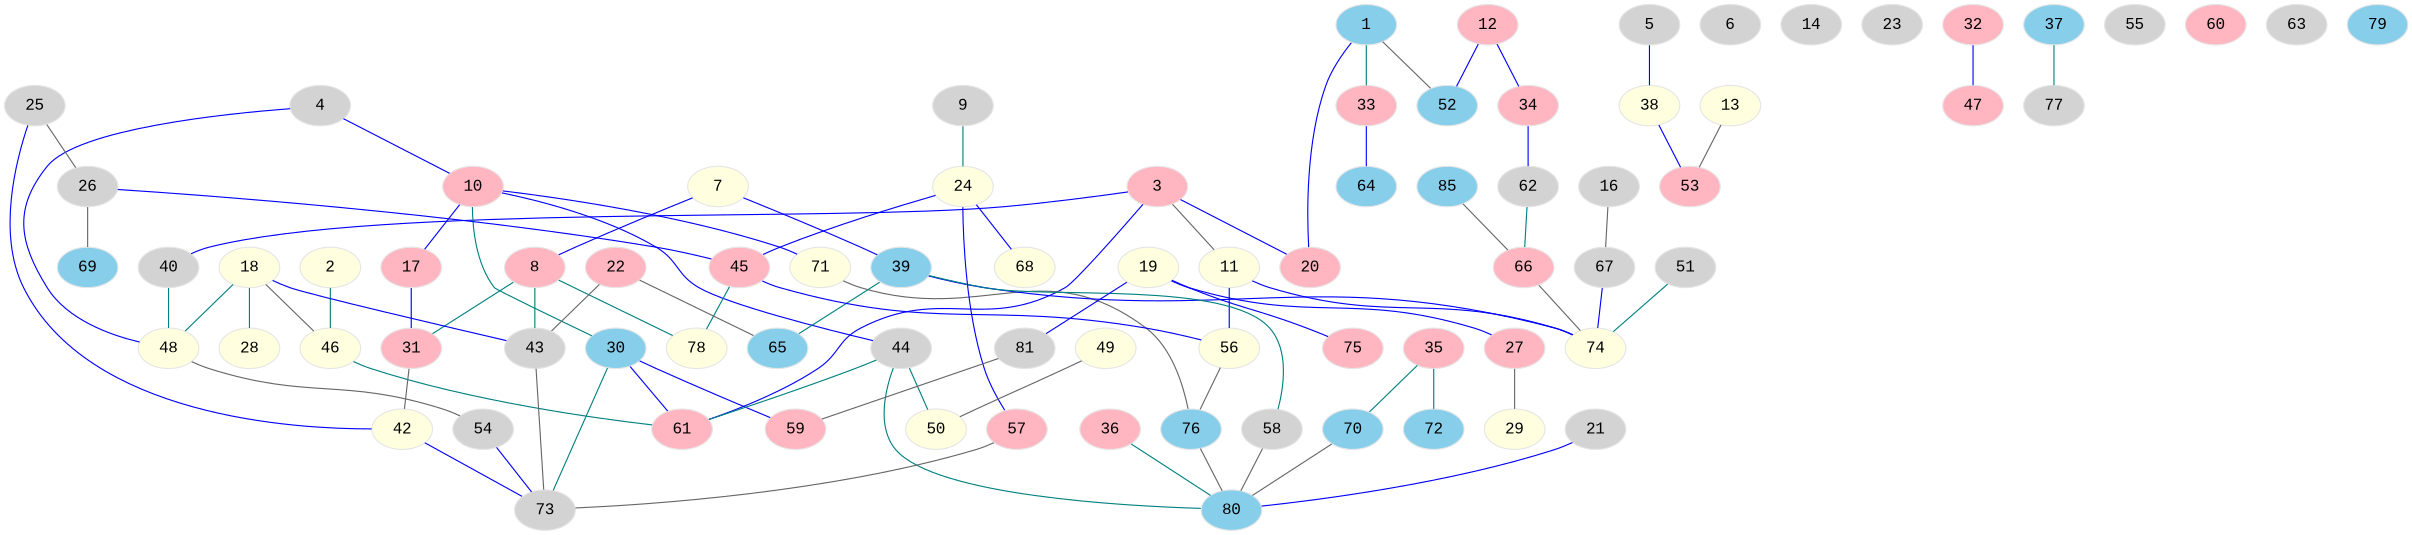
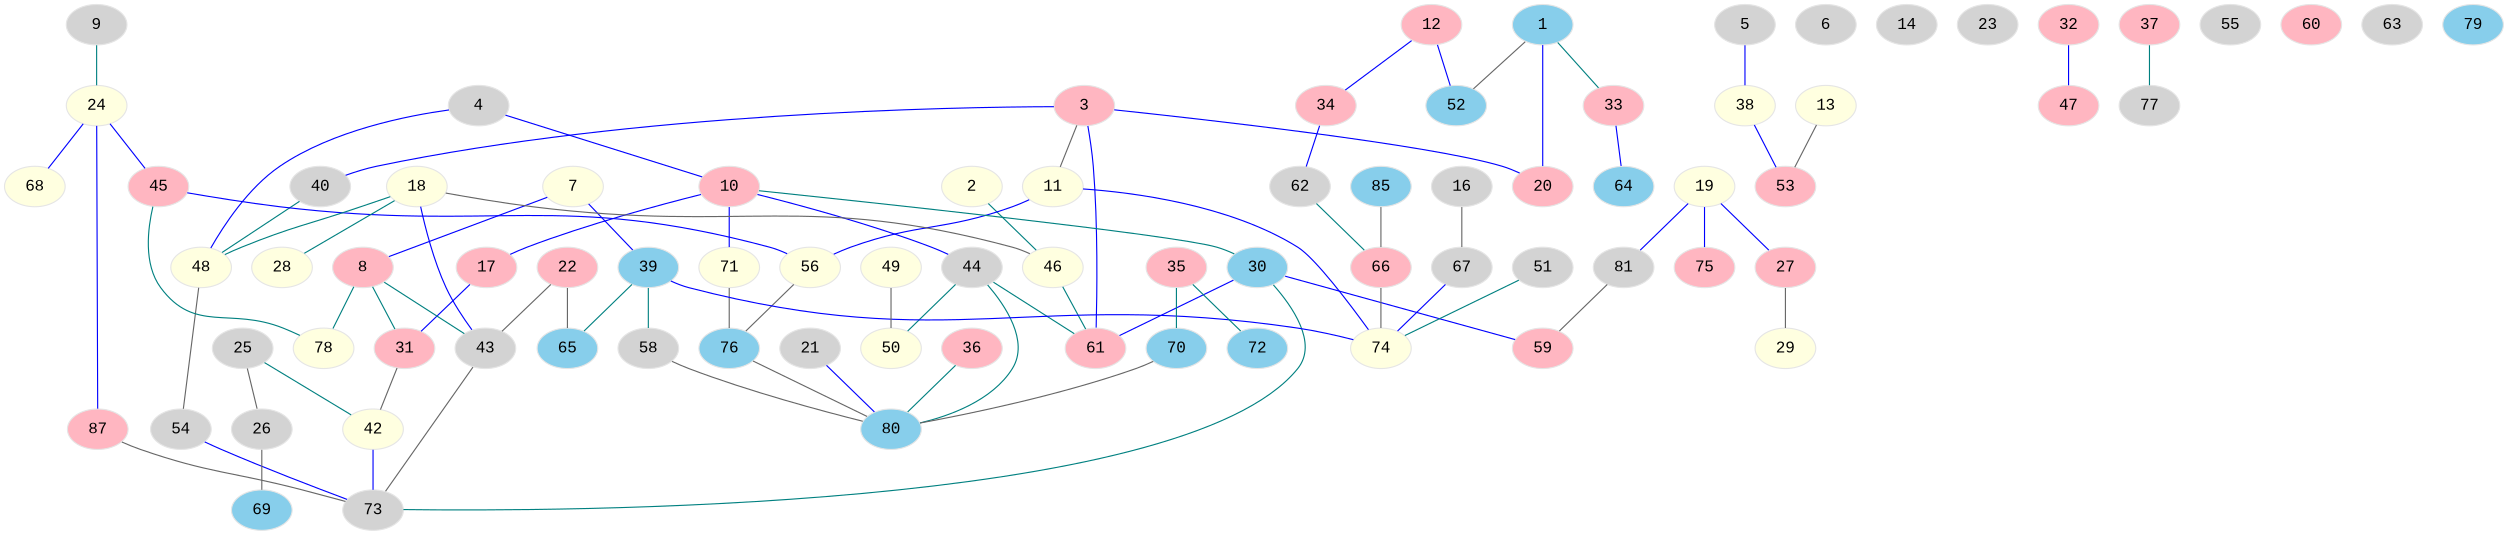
node "37": fillcolor skyblue -> lightpink
edge "26" -- "45": removed
edge "25" -- "42": color blue -> teal
node "57": label "57" -> "87"
